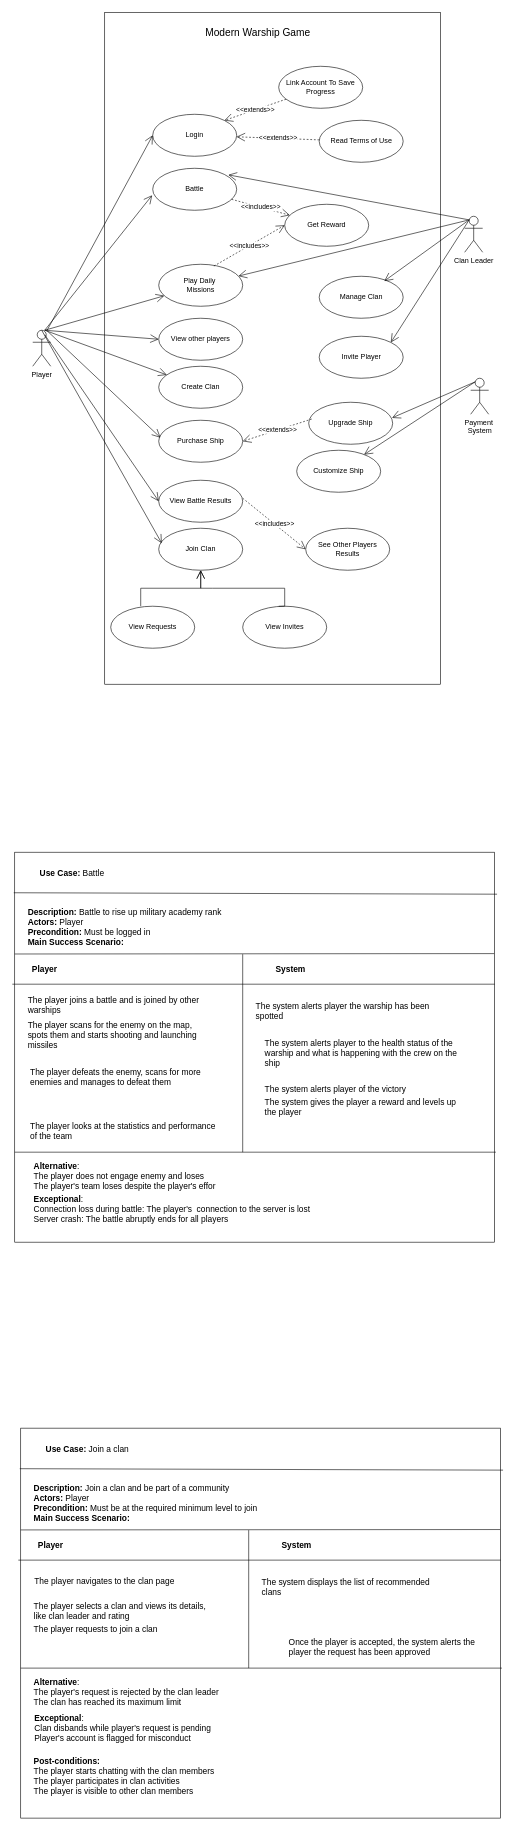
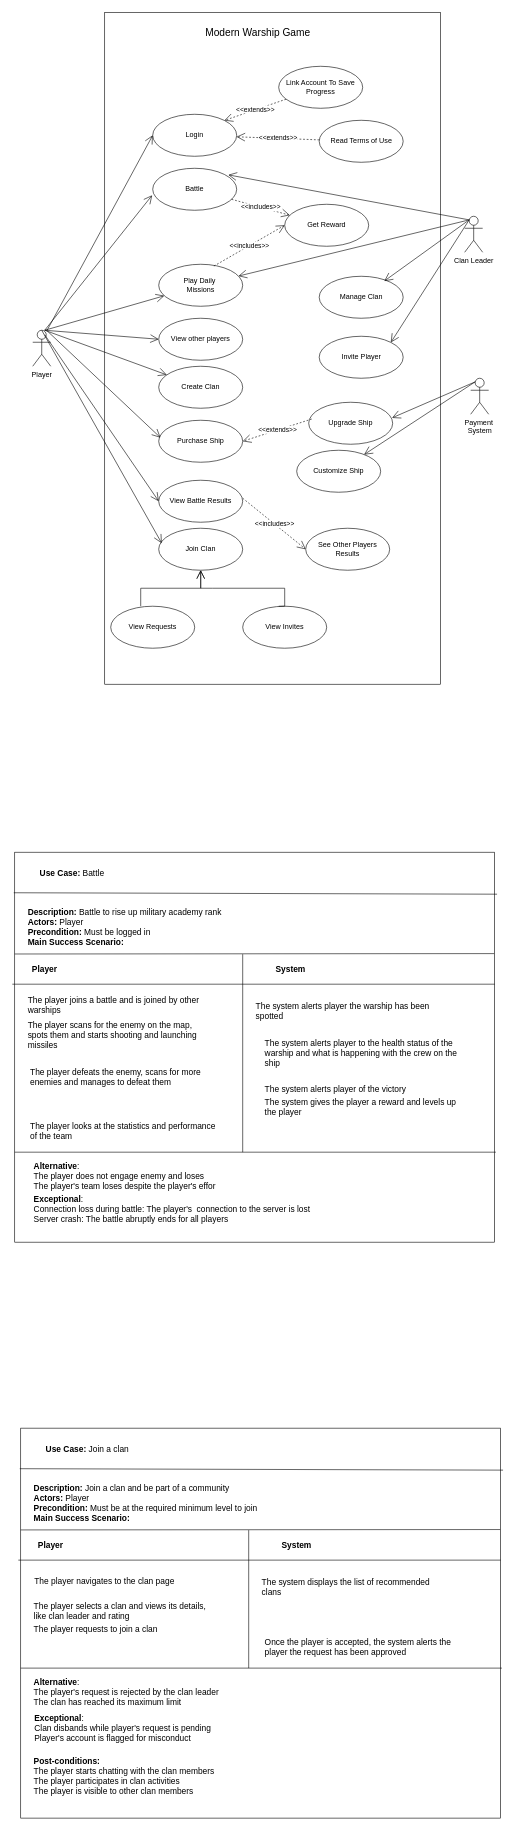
node "Once the player is accepted, the system alerts the player the request has been approved": moved (385, 1647) -> (361, 1647)
